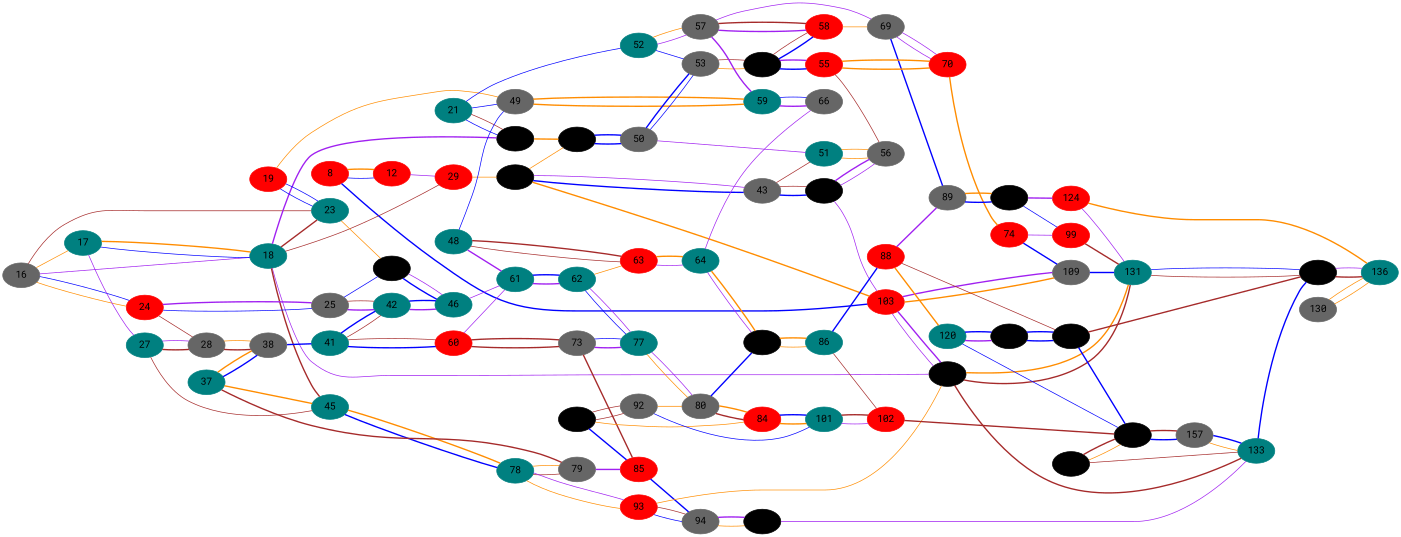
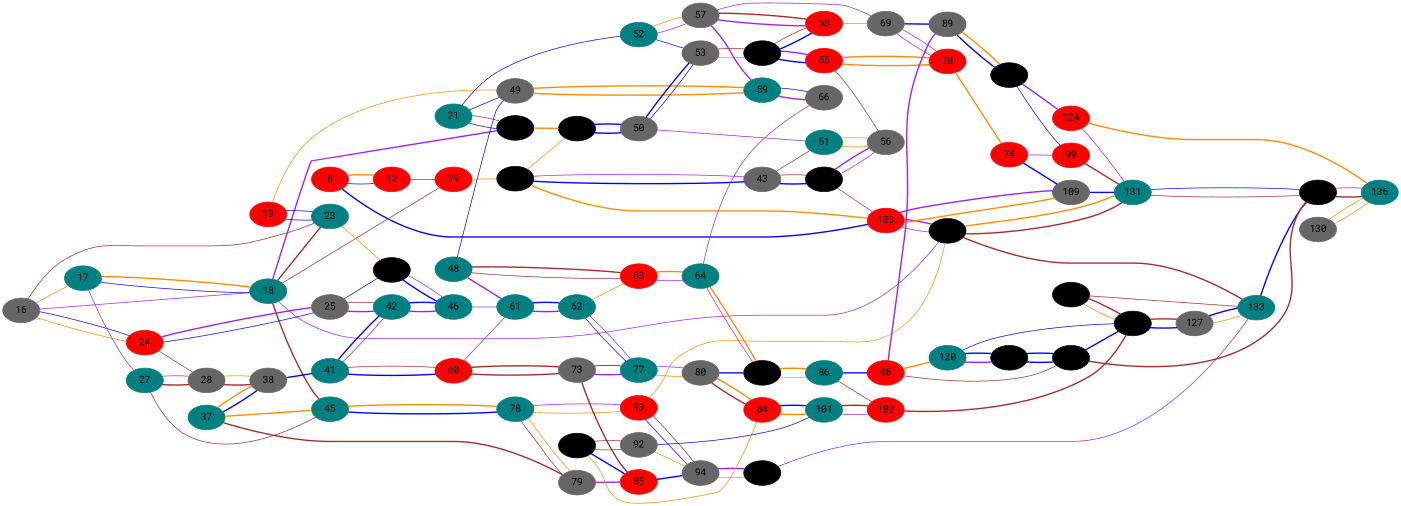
edge "92" -- "80": now "92" -- "94"
node "157": label "157" -> "127"
